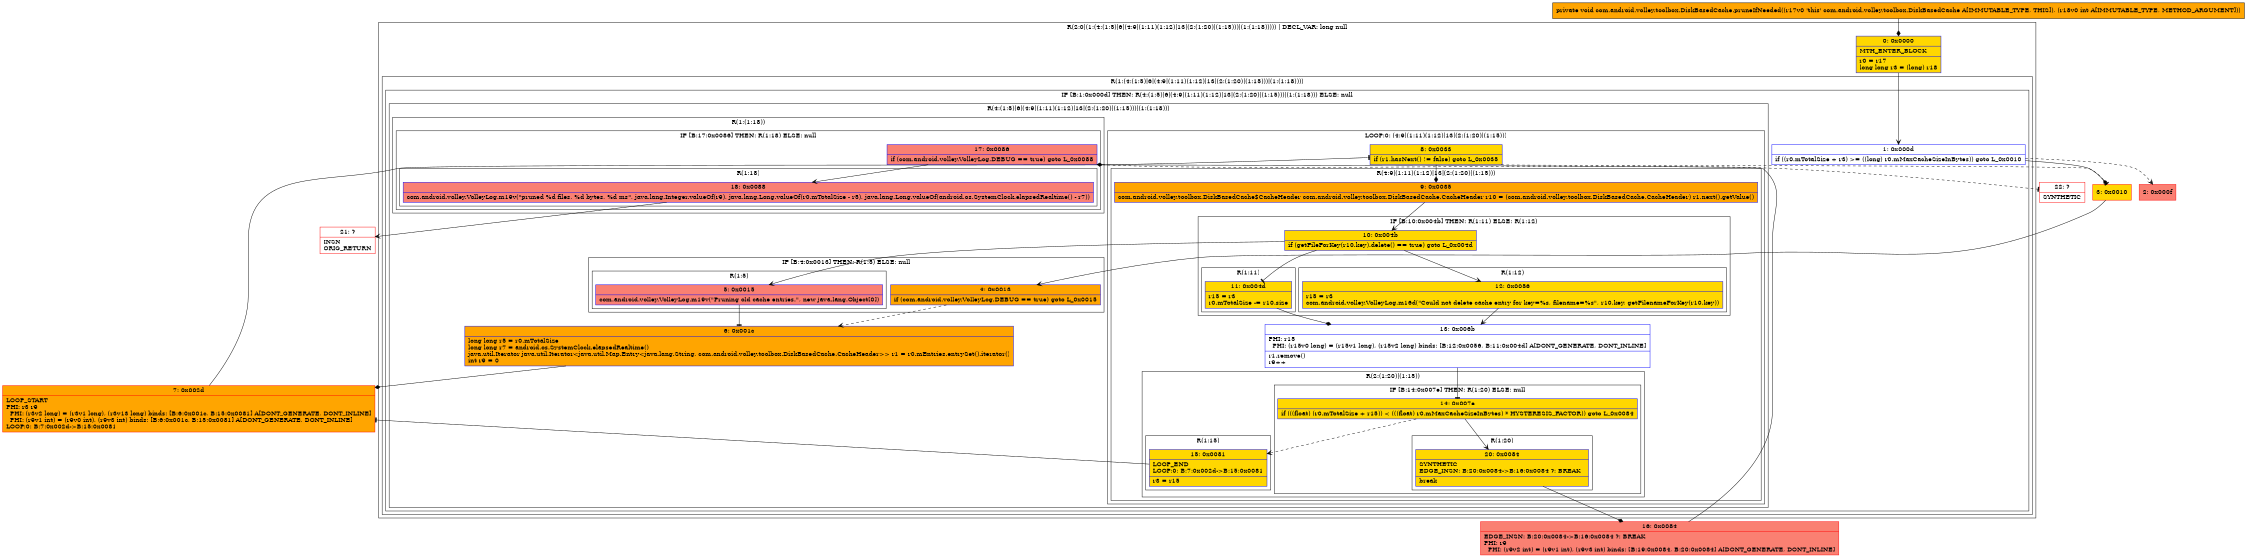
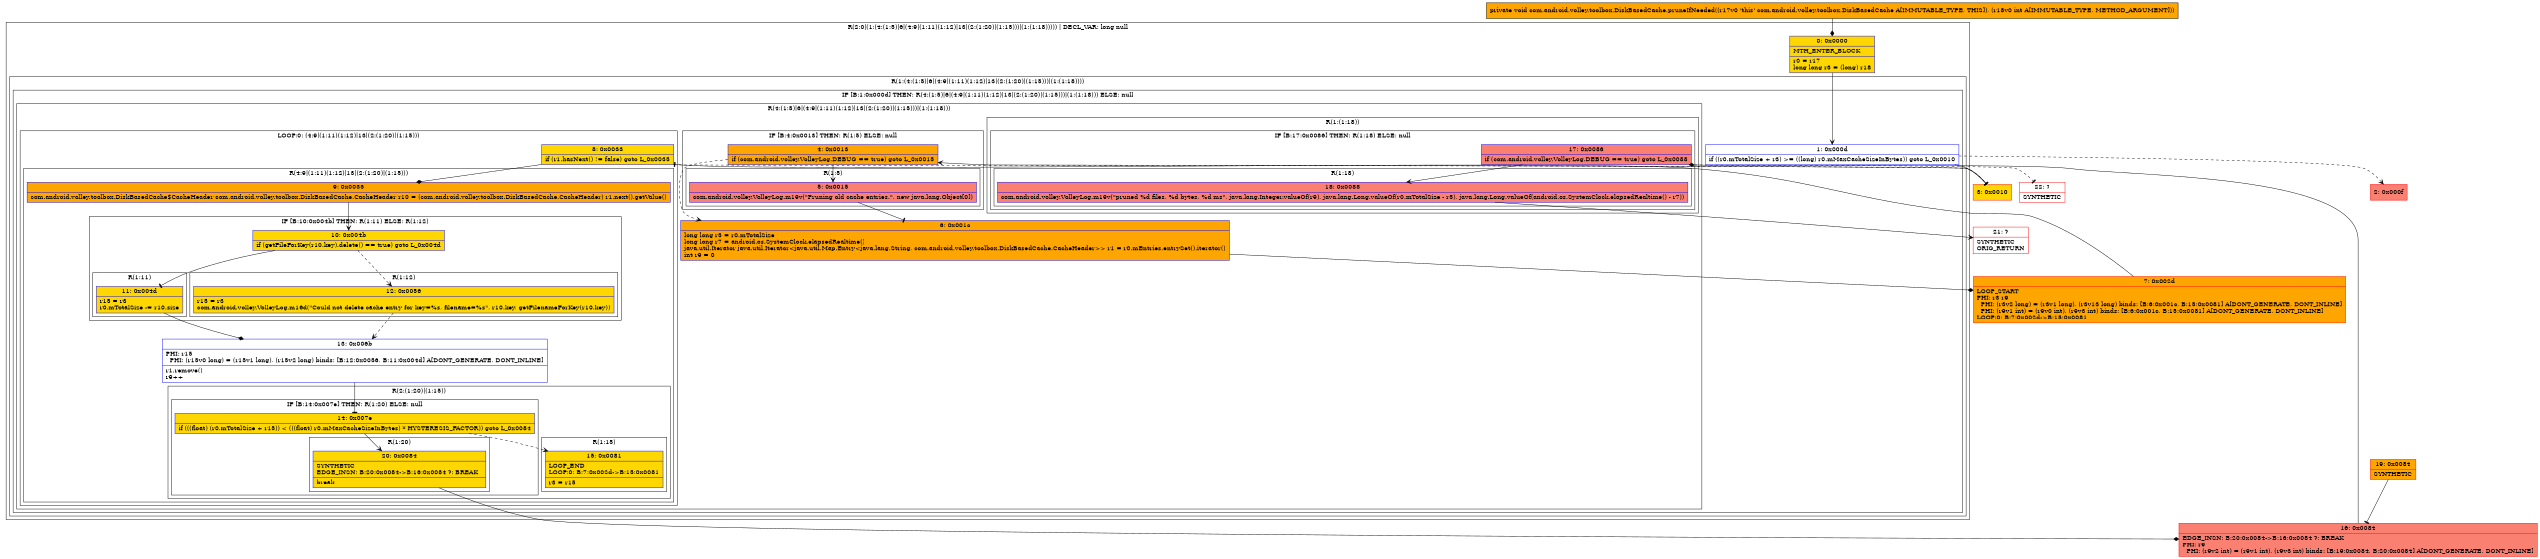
edge "1: 0x000d" -> "3: 0x0010": arrowhead diamond -> tee
node "21: ?": text "INSN" -> "SYNTHETIC"
edge "10: 0x004b" -> "5: 0x0015": now "4: 0x0013" -> "5: 0x0015"
edge "10: 0x004b" -> "12: 0x0056": style solid -> dashed
edge "12: 0x0056" -> "13: 0x006b": style solid -> dashed
edge "15: 0x0081" -> "7: 0x002d": removed
node "19: 0x0084": added
